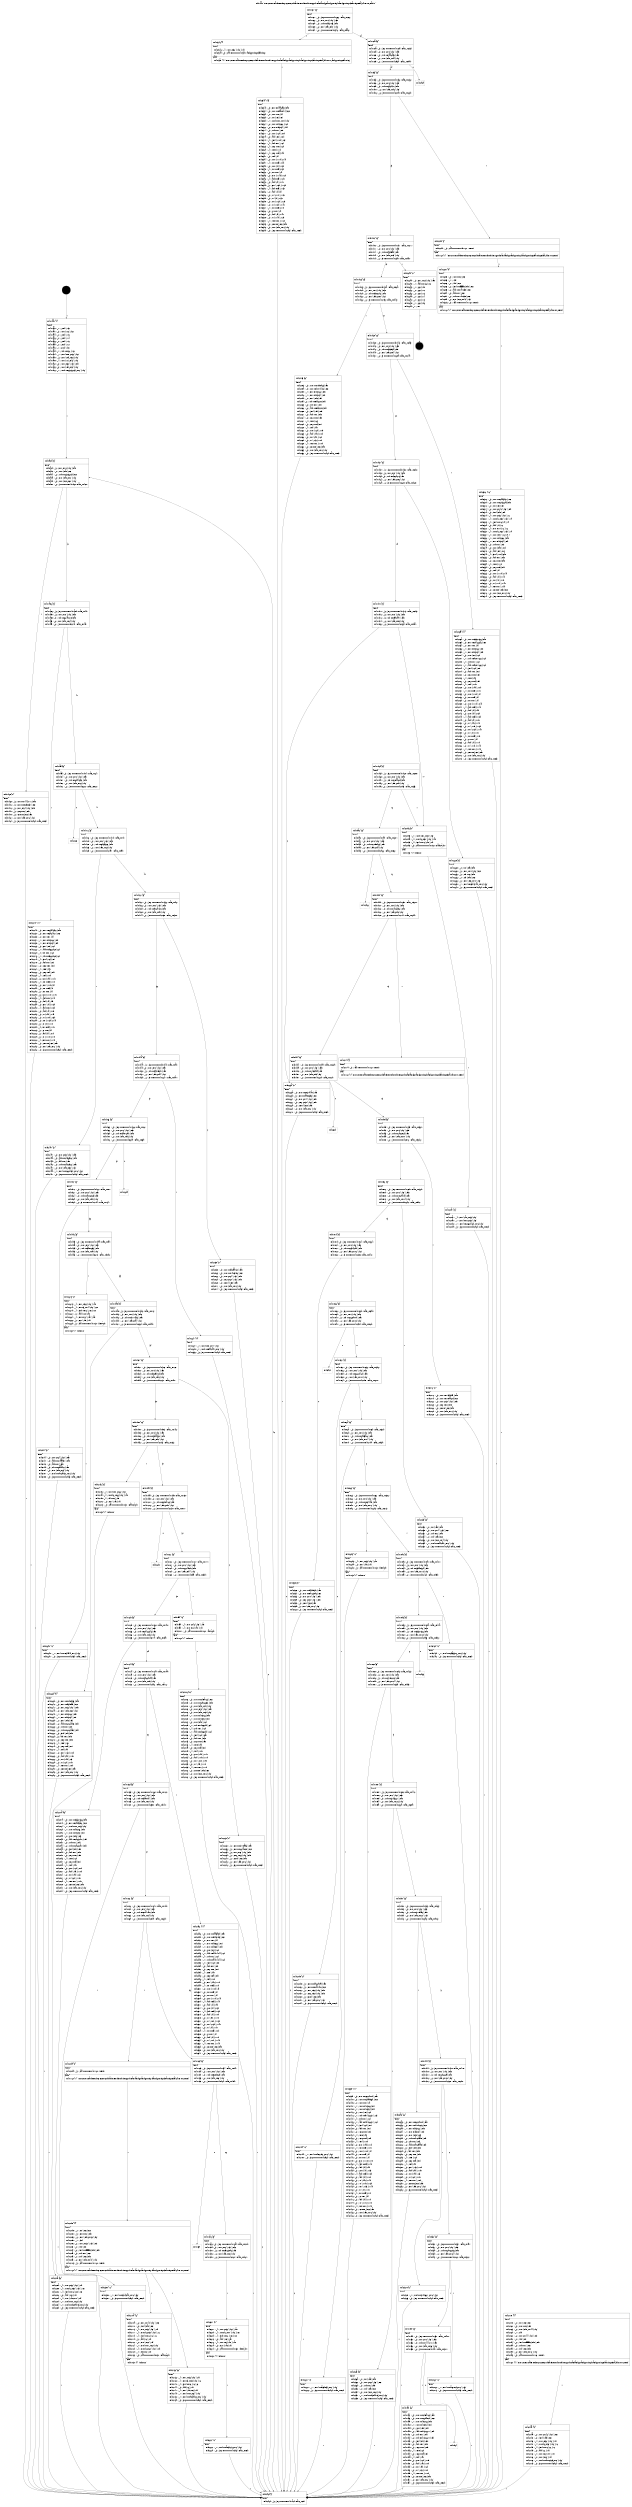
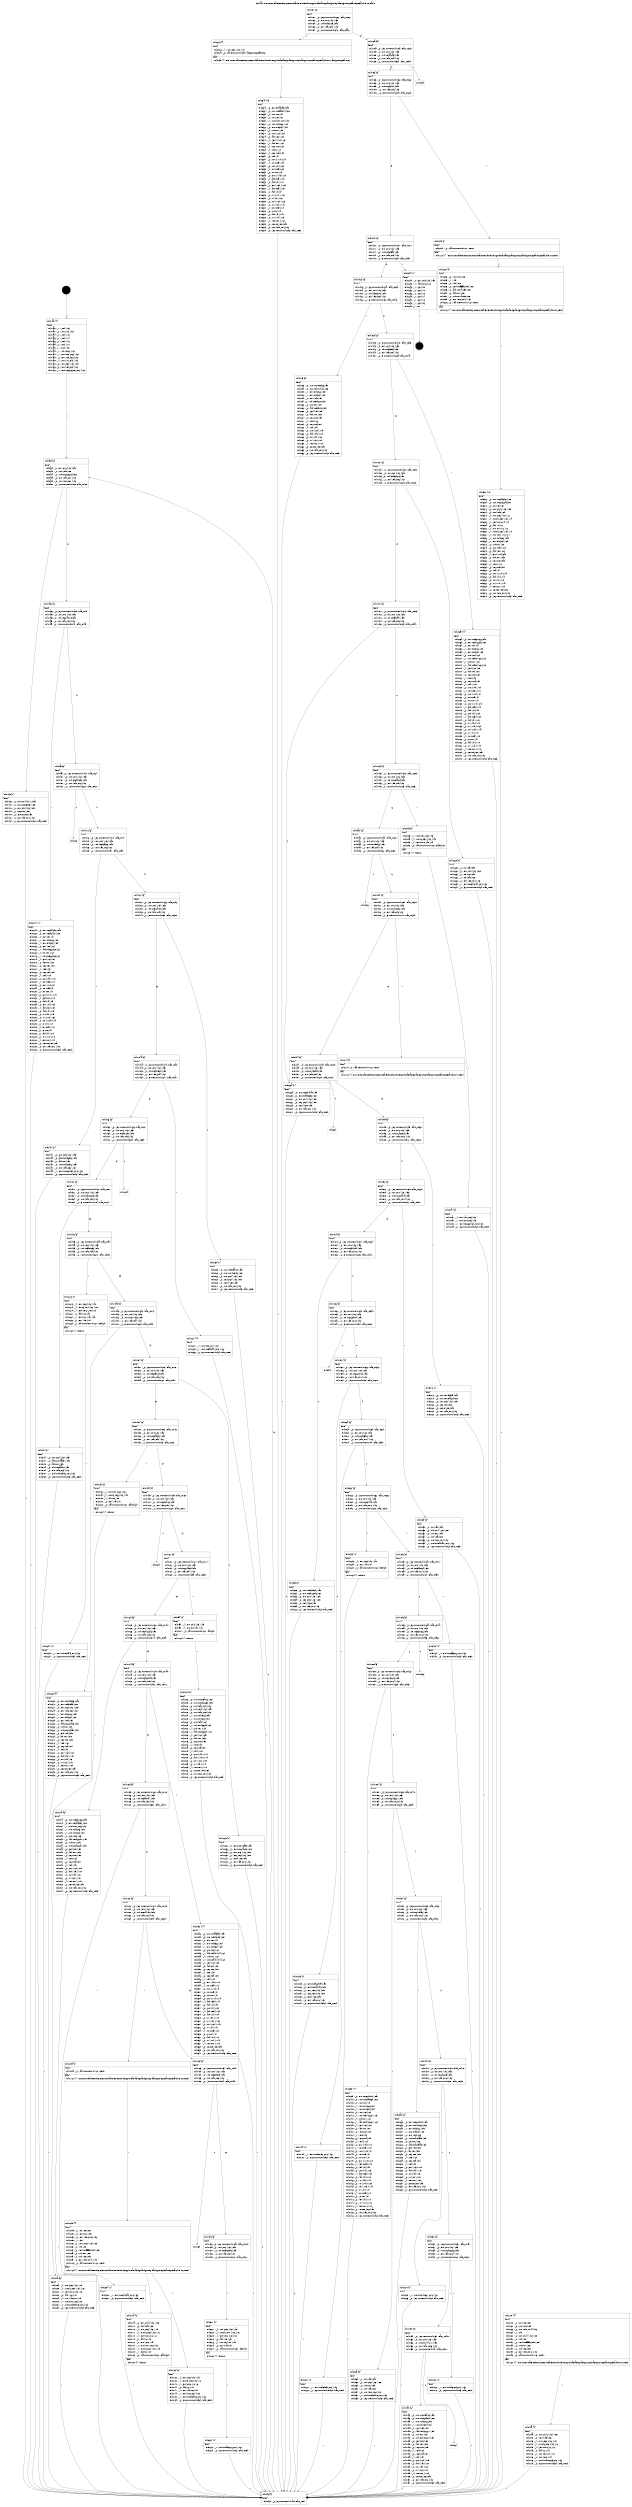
edge "0x401d70 [25]" -> "0x402093 [20]": now "0x401d70 [25]" -> "0x401d89 [25]"
